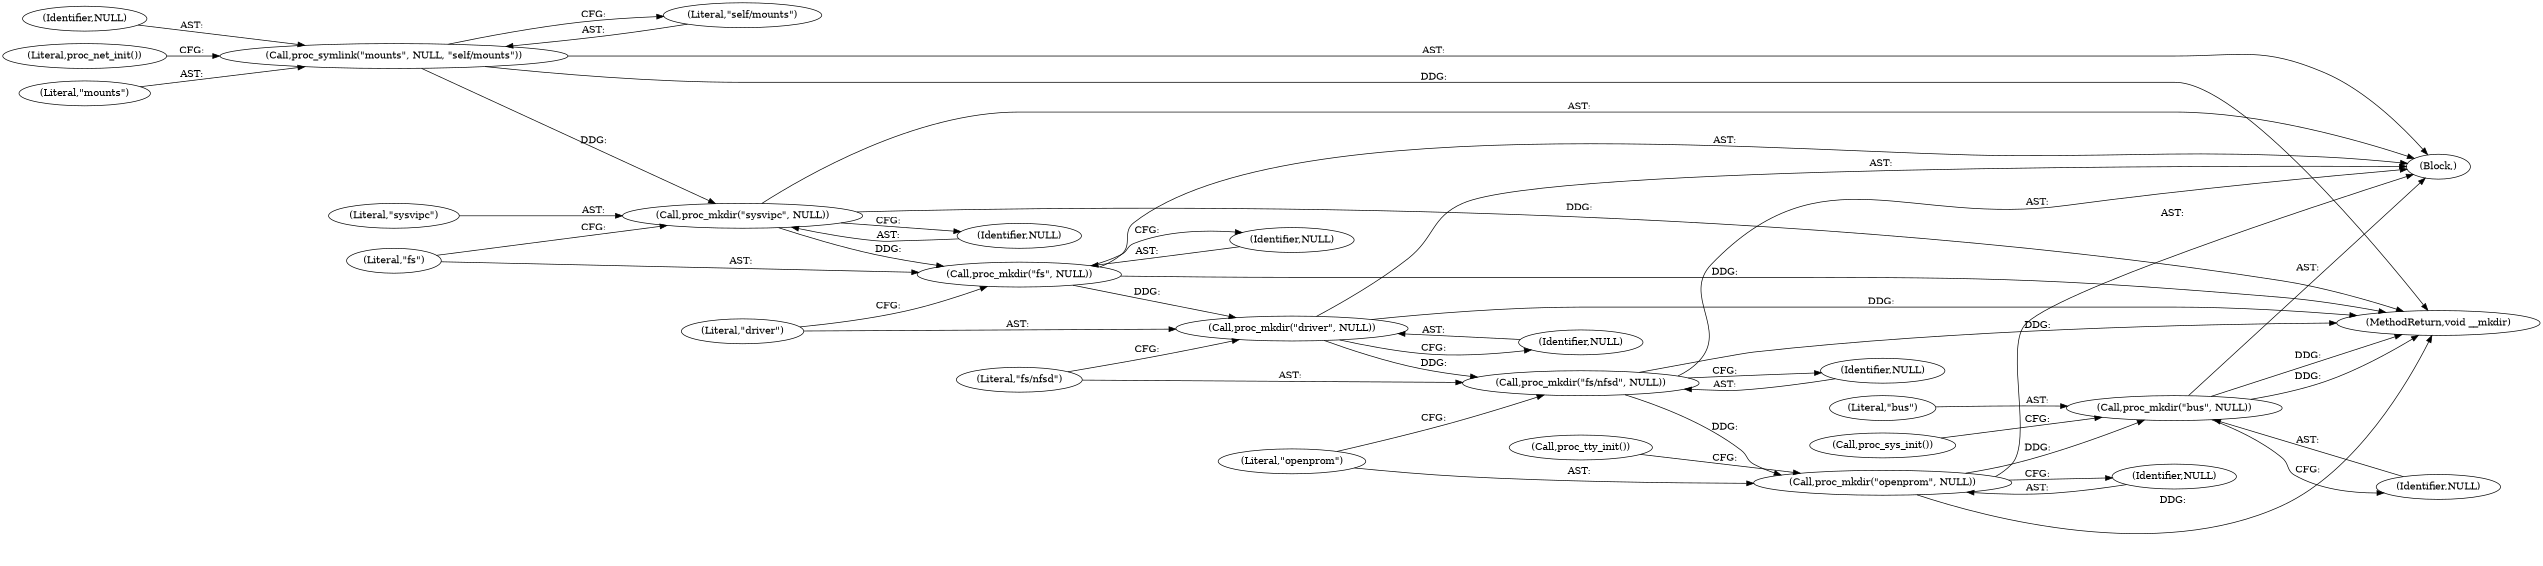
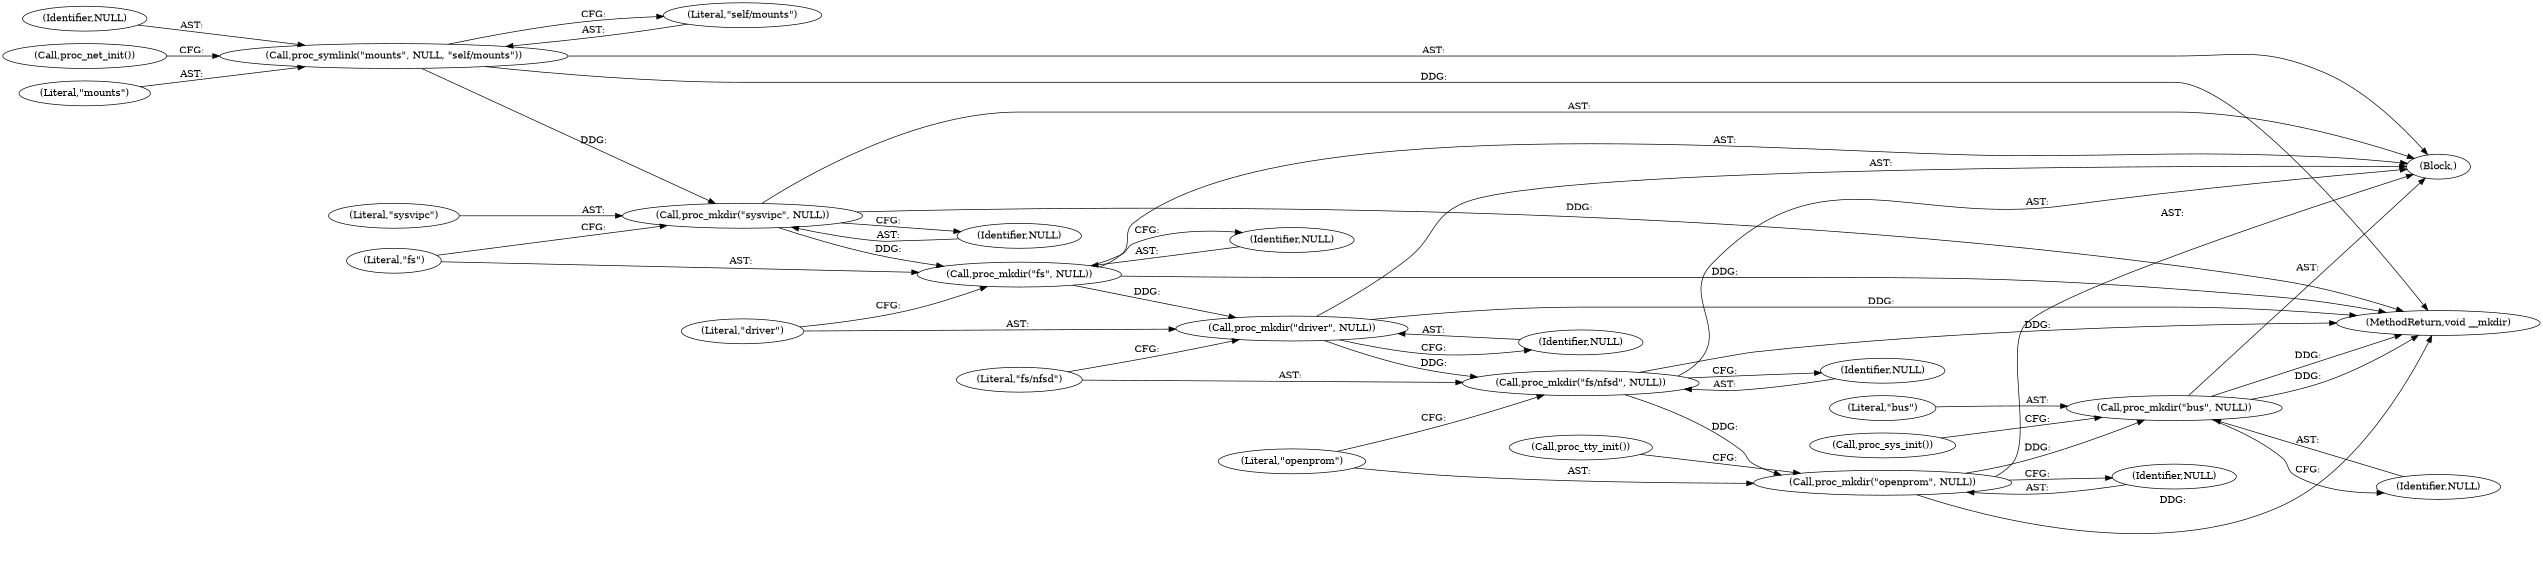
node "(Literal,proc_net_init())": label "(Literal,proc_net_init())" -> "(Call,proc_net_init())"
